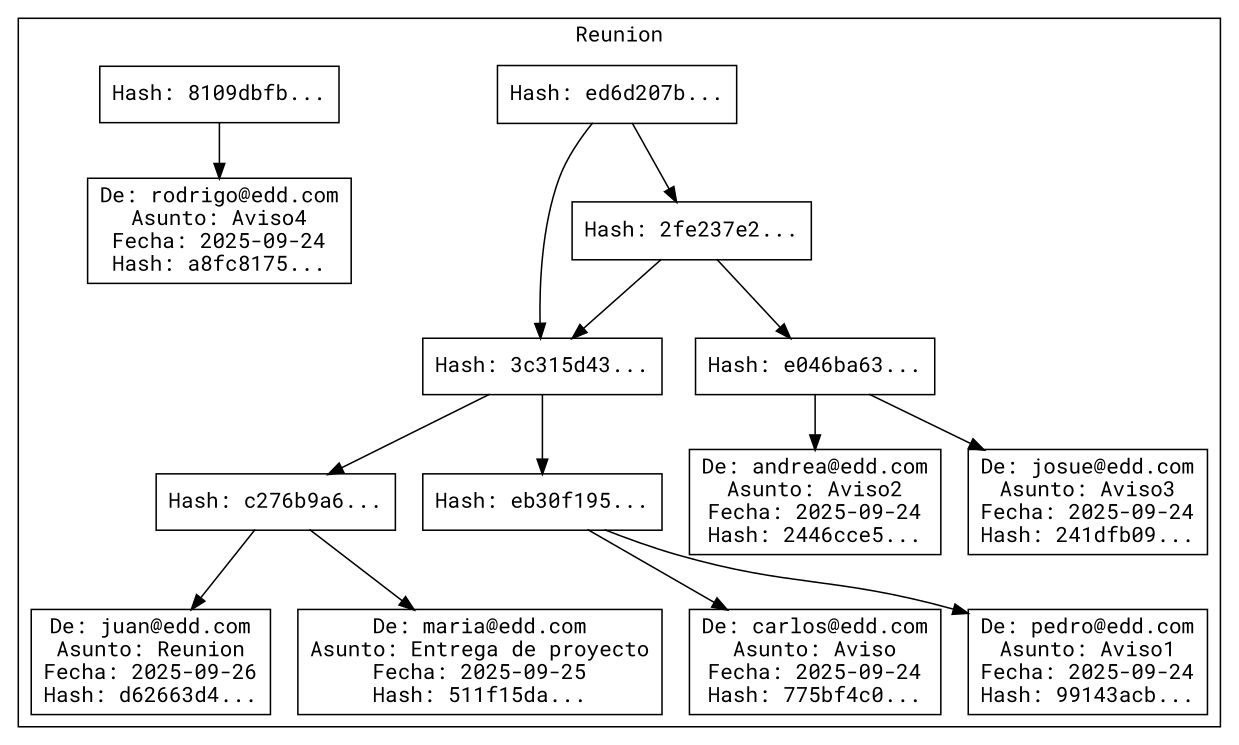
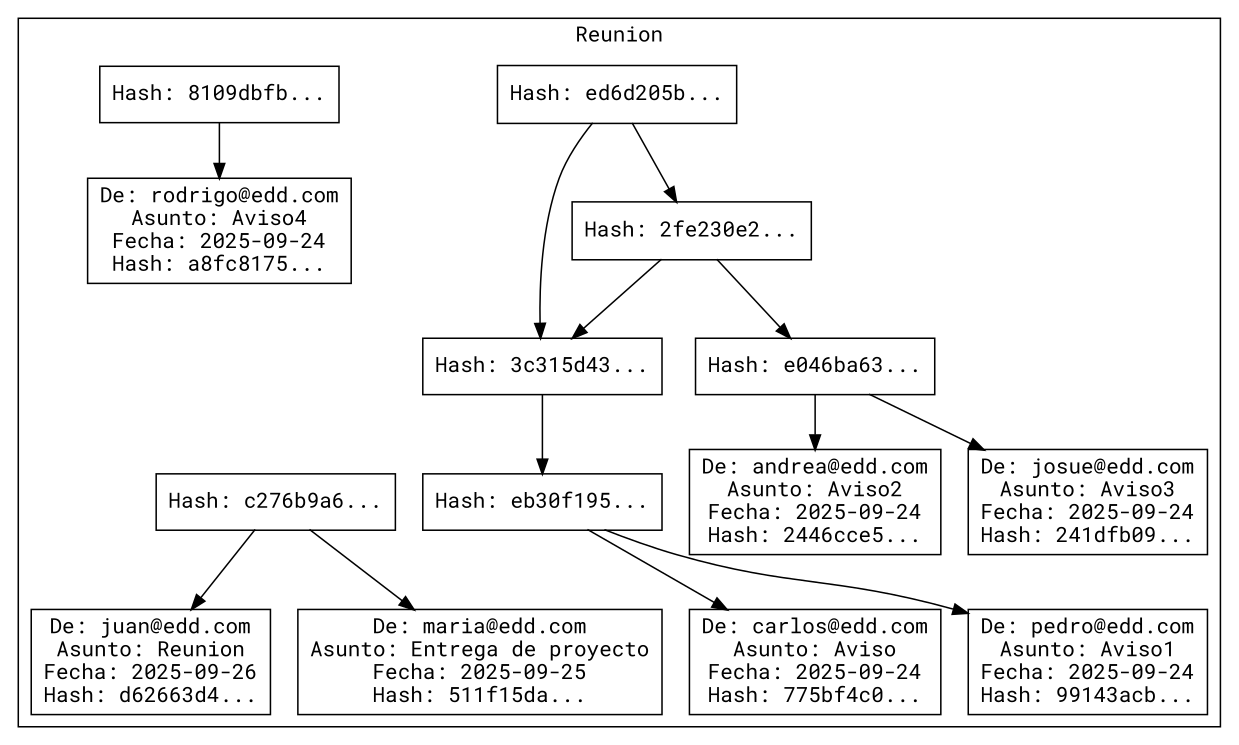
node "Hash: ed6d207b...": label "Hash: ed6d207b..." -> "Hash: ed6d205b..."
node "Hash: 2fe237e2...": label "Hash: 2fe237e2..." -> "Hash: 2fe230e2..."
edge "Hash: 3c315d43..." -> "Hash: c276b9a6...": removed
